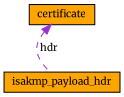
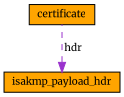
edge "isakmp_payload_hdr" -> "certificate": reversed
